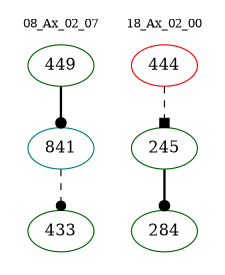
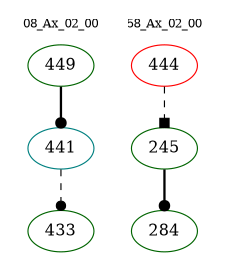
cluster "08_Ax_02_07": label "08_Ax_02_07" -> "08_Ax_02_00"
cluster "18_Ax_02_00": label "18_Ax_02_00" -> "58_Ax_02_00"
node "841": label "841" -> "441"
